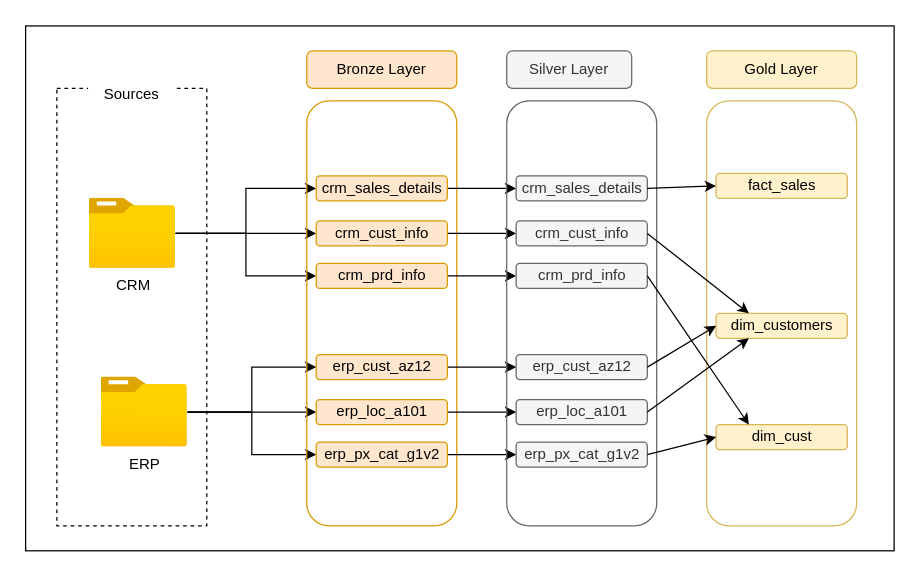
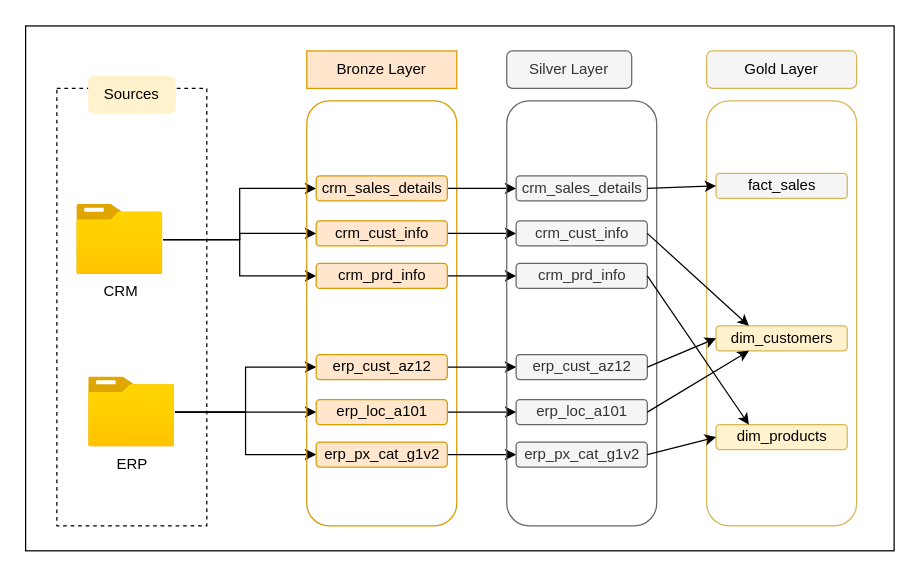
node "Bronze Layer": shape rounded rectangle -> rectangle
node "Gold Layer": fillcolor #fff2cc -> #f5f5f5
node "Sources": fillcolor #ffffff -> #fff2cc
node "fact_sales": fillcolor #fff2cc -> #f5f5f5
node "CRM": moved (133, 233) -> (120, 239)
node "dim_customers": moved (782, 326) -> (782, 338)
node "ERP": moved (144, 412) -> (132, 412)
node "dim_cust": label "dim_cust" -> "dim_products"
